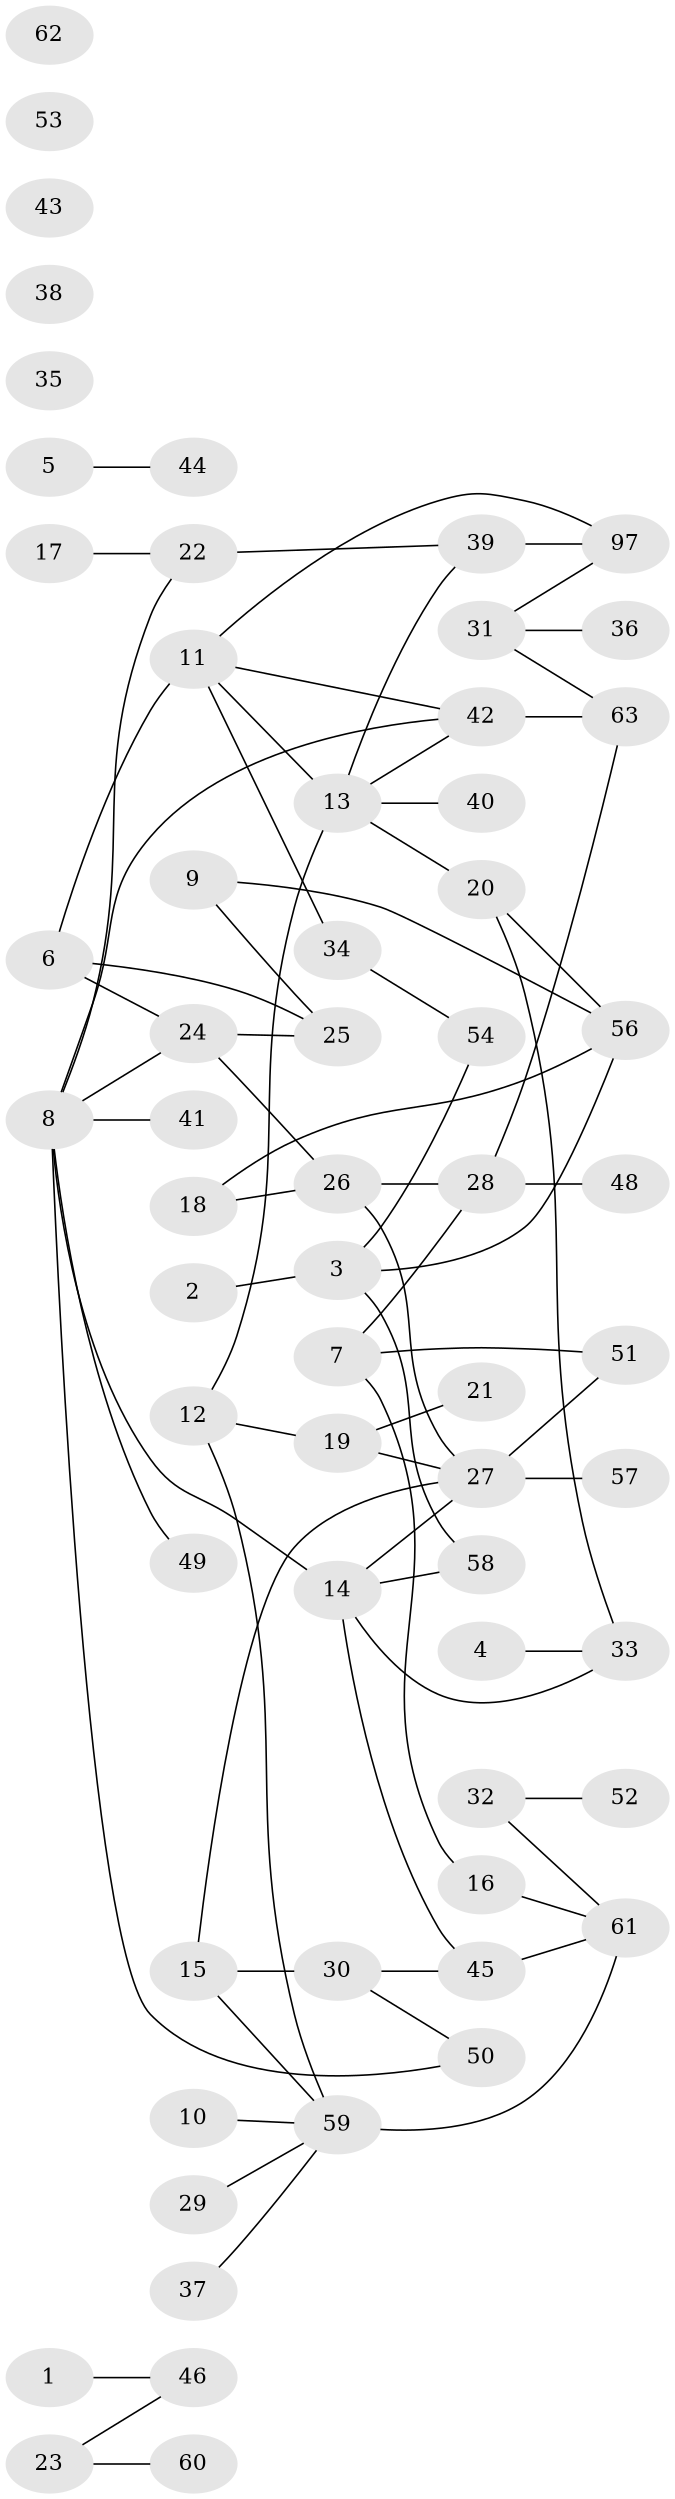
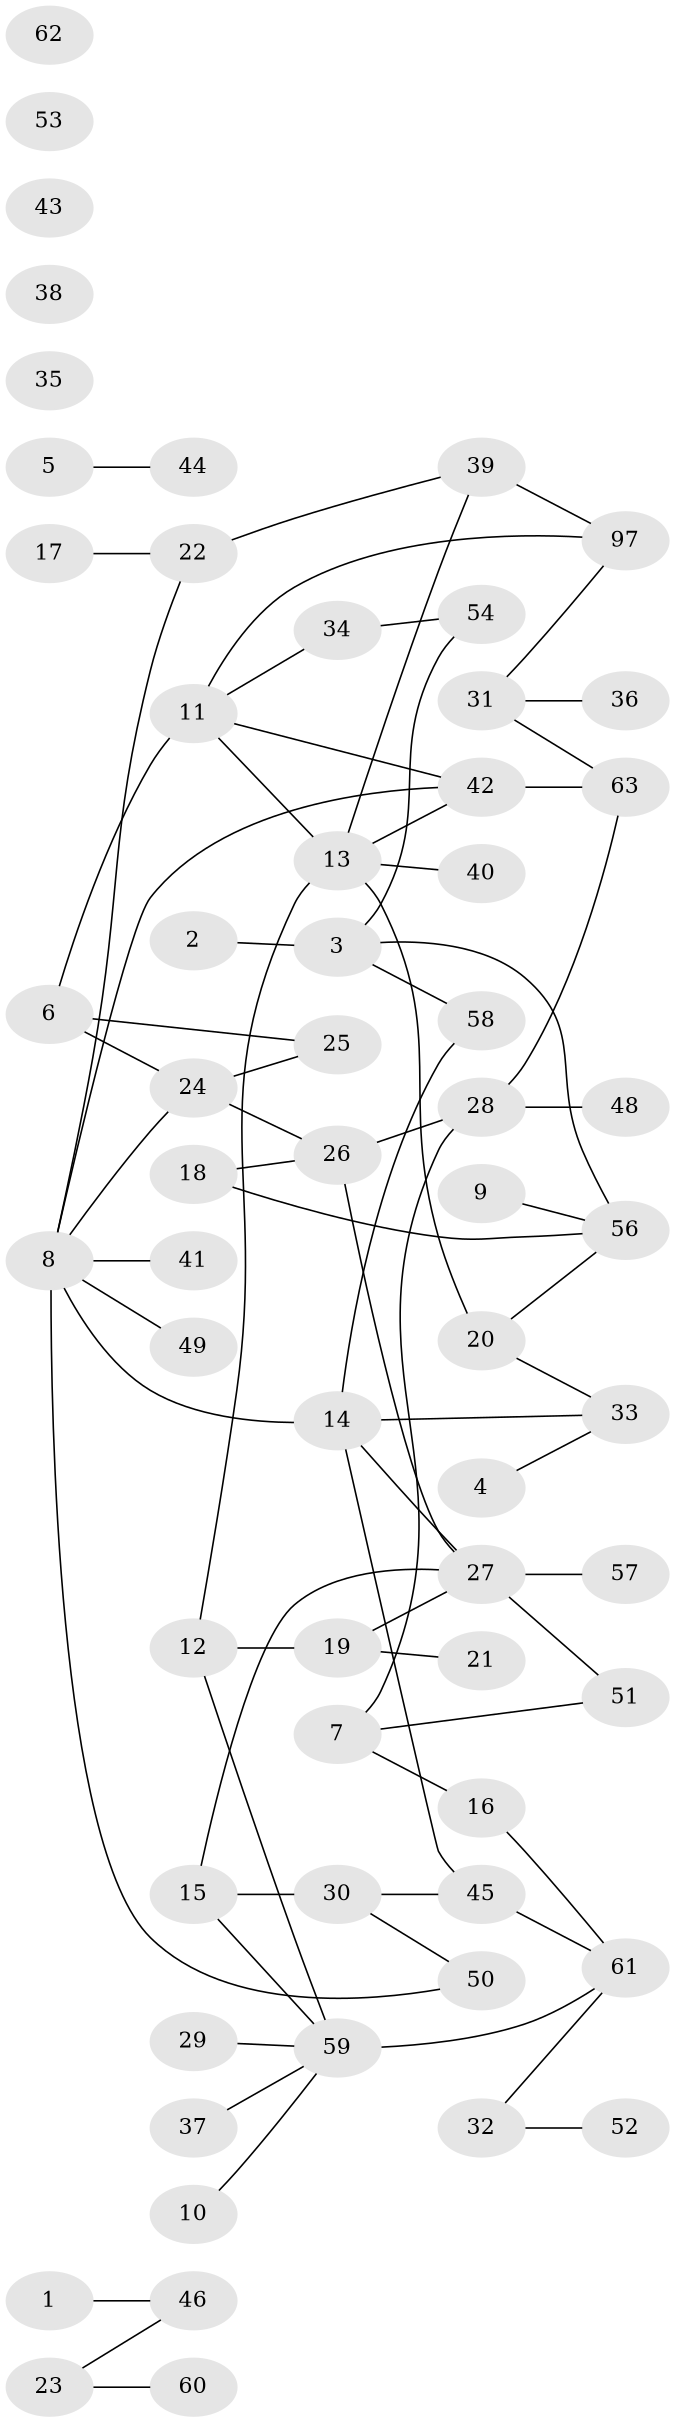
edge "9" -- "25": removed
